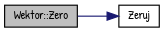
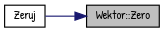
edge "Wektor::Zero" -> "Zeruj": reversed
